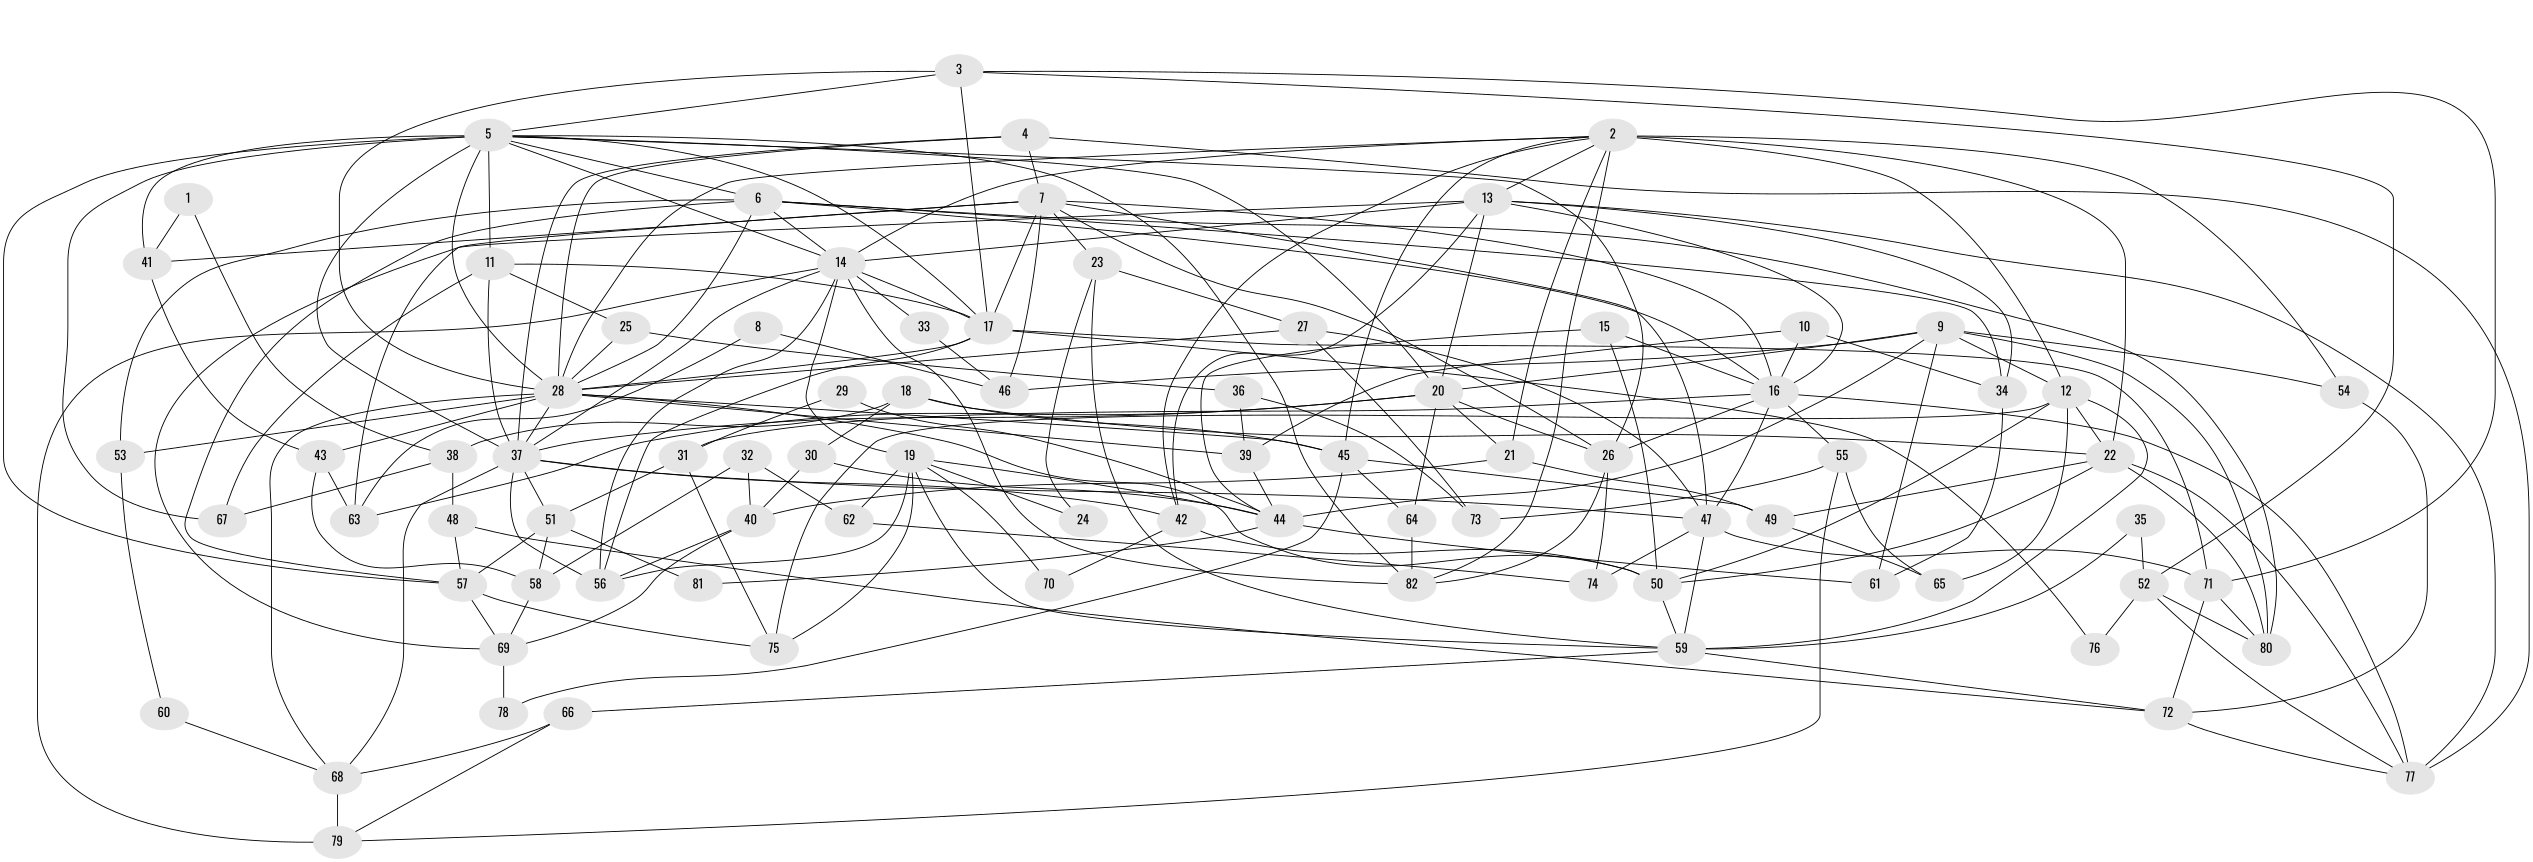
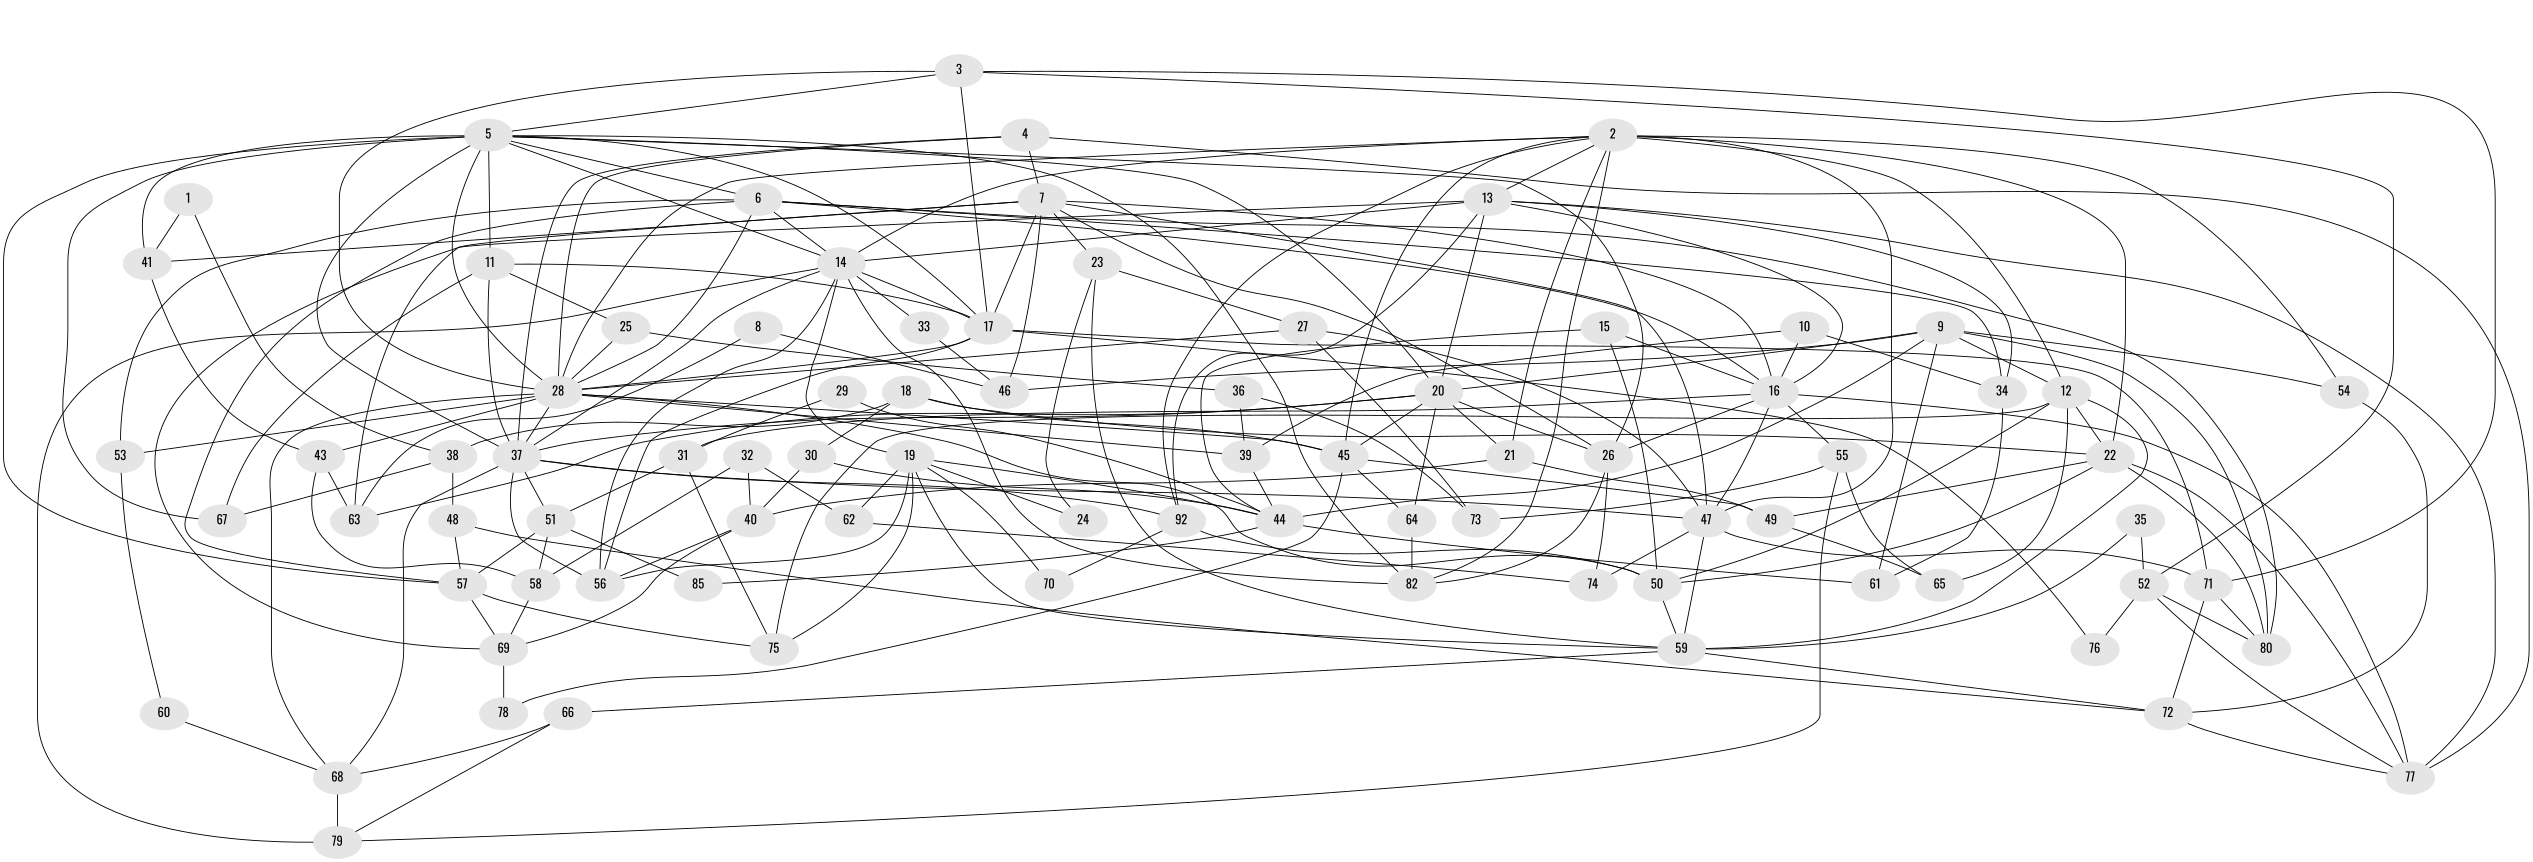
edge "2" -- "47": added
edge "20" -- "45": added
node "42": label "42" -> "92"
node "81": label "81" -> "85"
